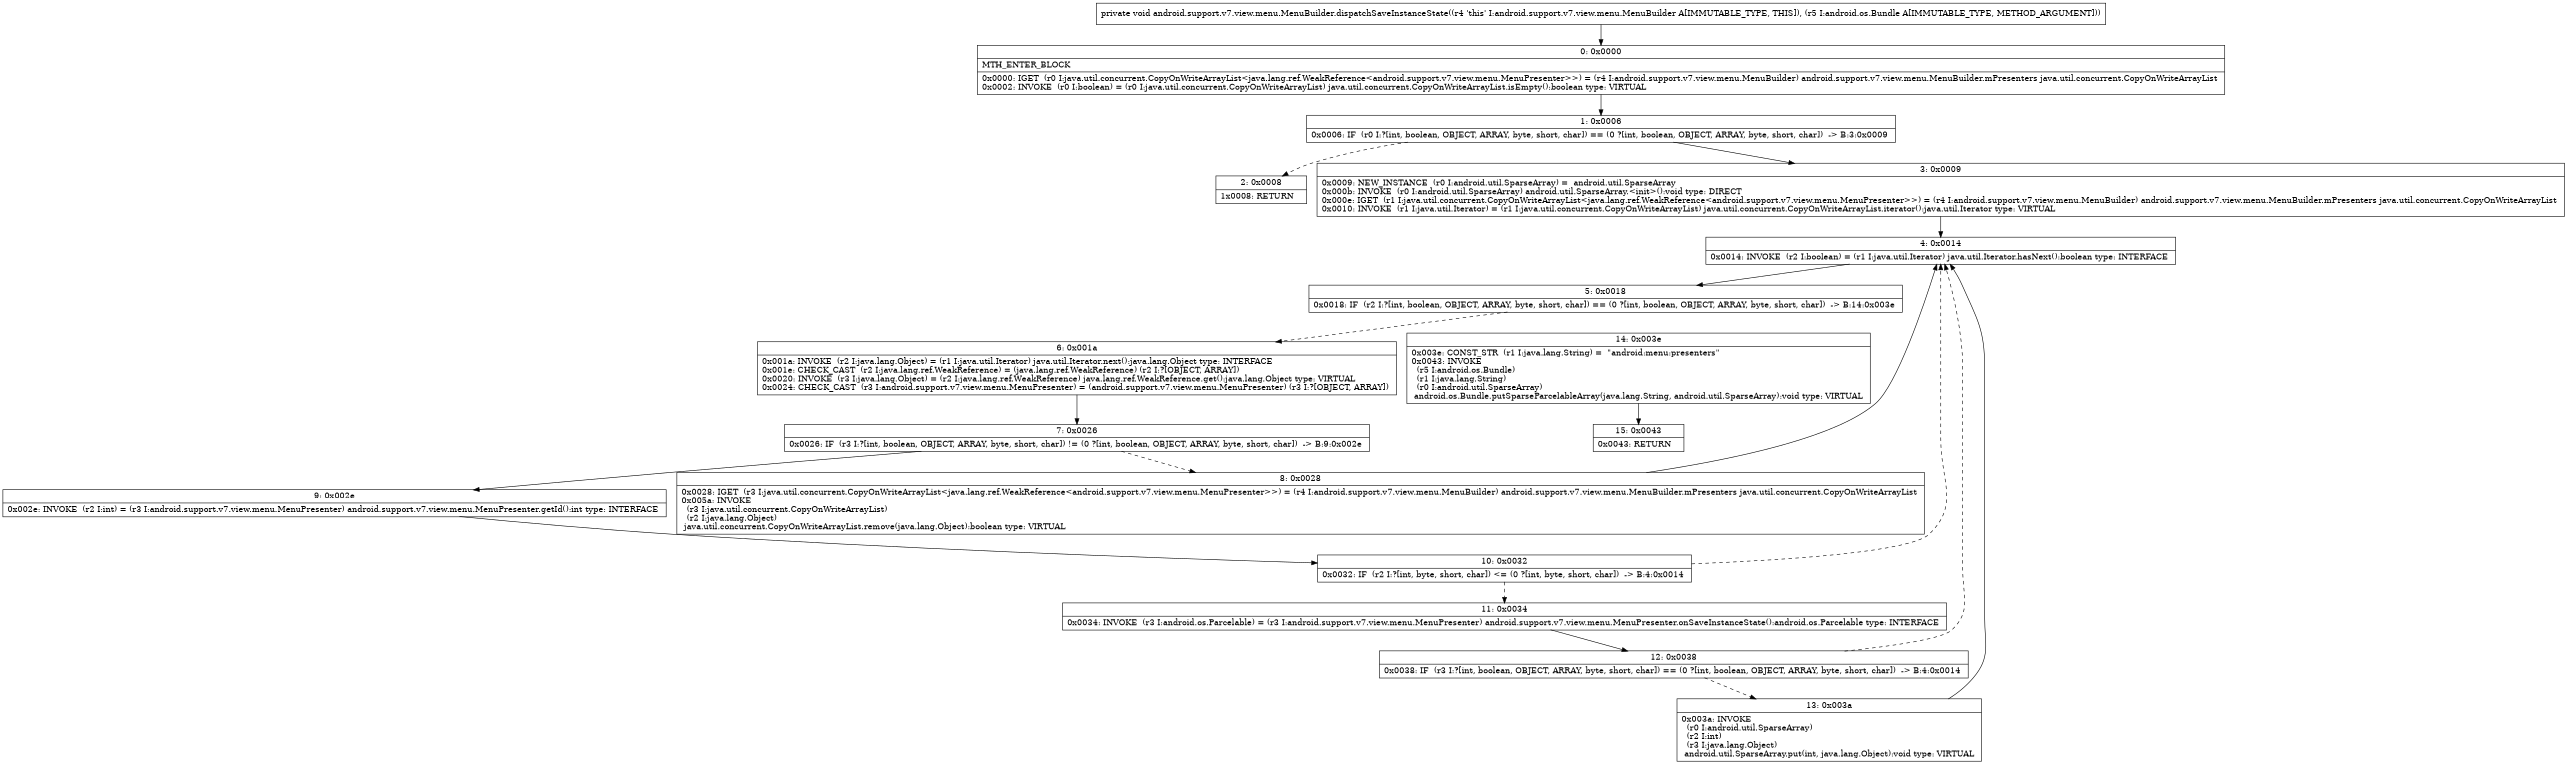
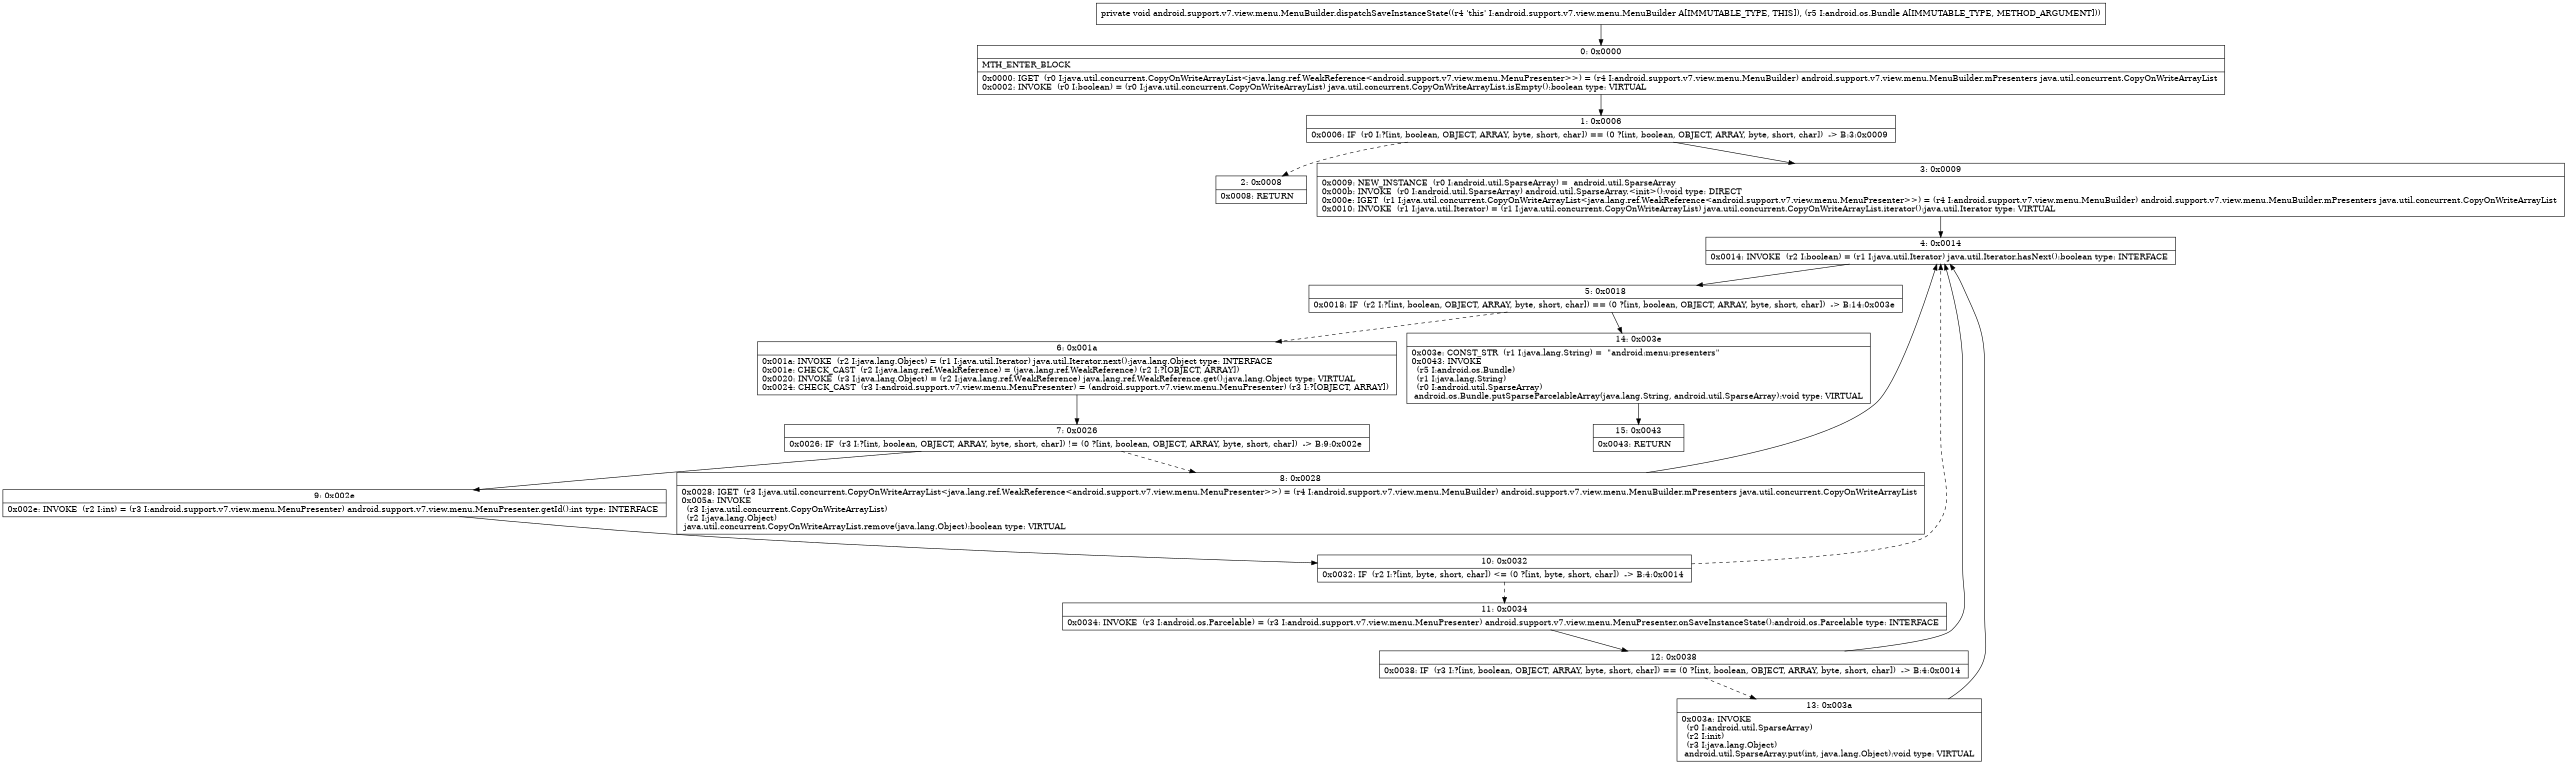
node "2: 0x0008": text "1x0008: RETURN" -> "0x0008: RETURN"
edge "5: 0x0018" -> "14: 0x003e": added
edge "12: 0x0038" -> "4: 0x0014": style dashed -> solid
node "13: 0x003a": text "(r2 I:int)" -> "(r2 I:init)"
